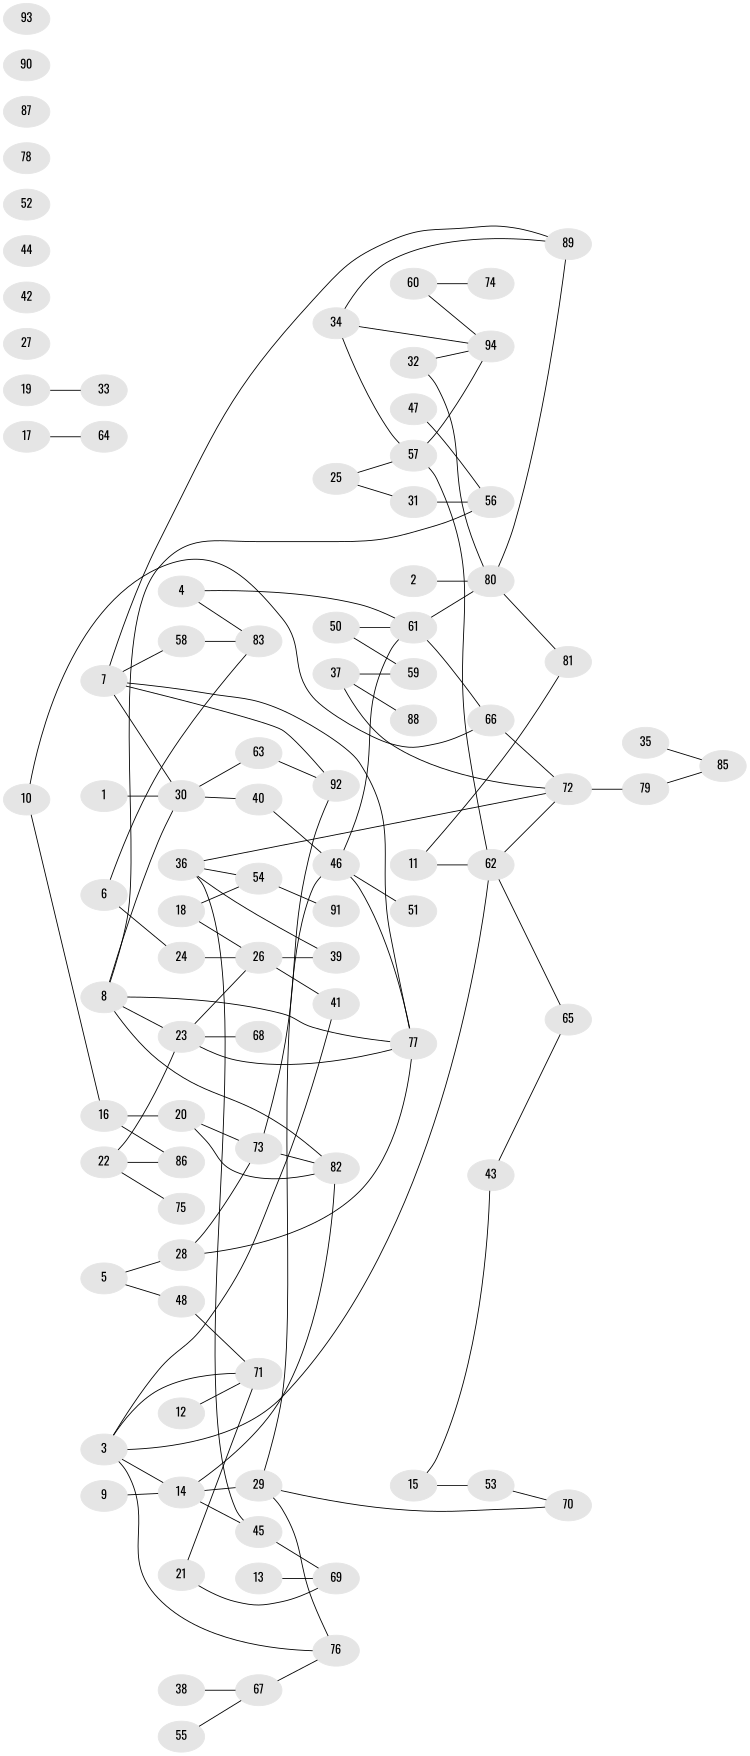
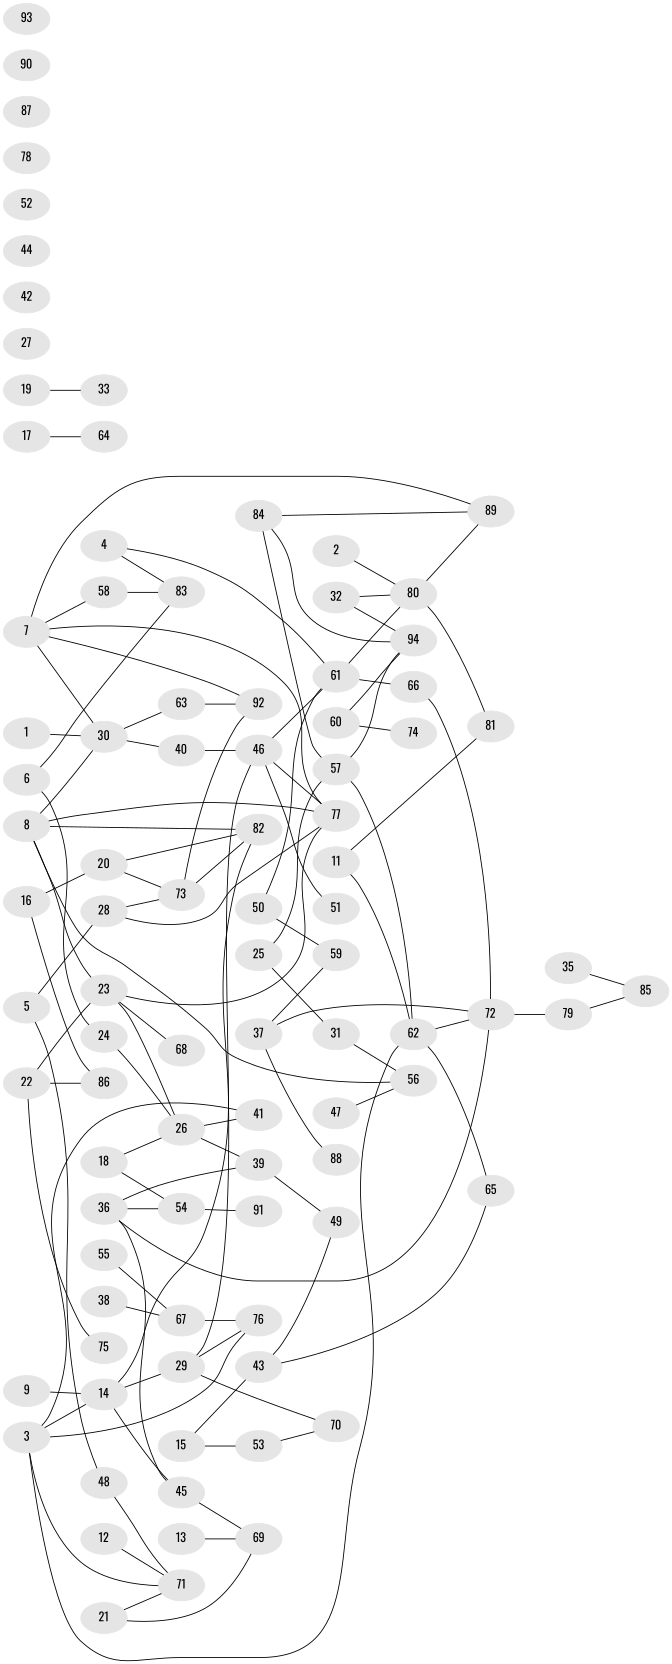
node "34": label "34" -> "84"
node "10": removed
node "49": added
